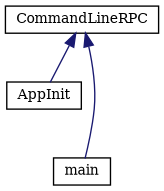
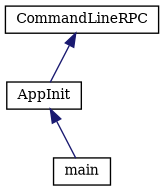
edge "main" -> "CommandLineRPC": now "main" -> "AppInit"
